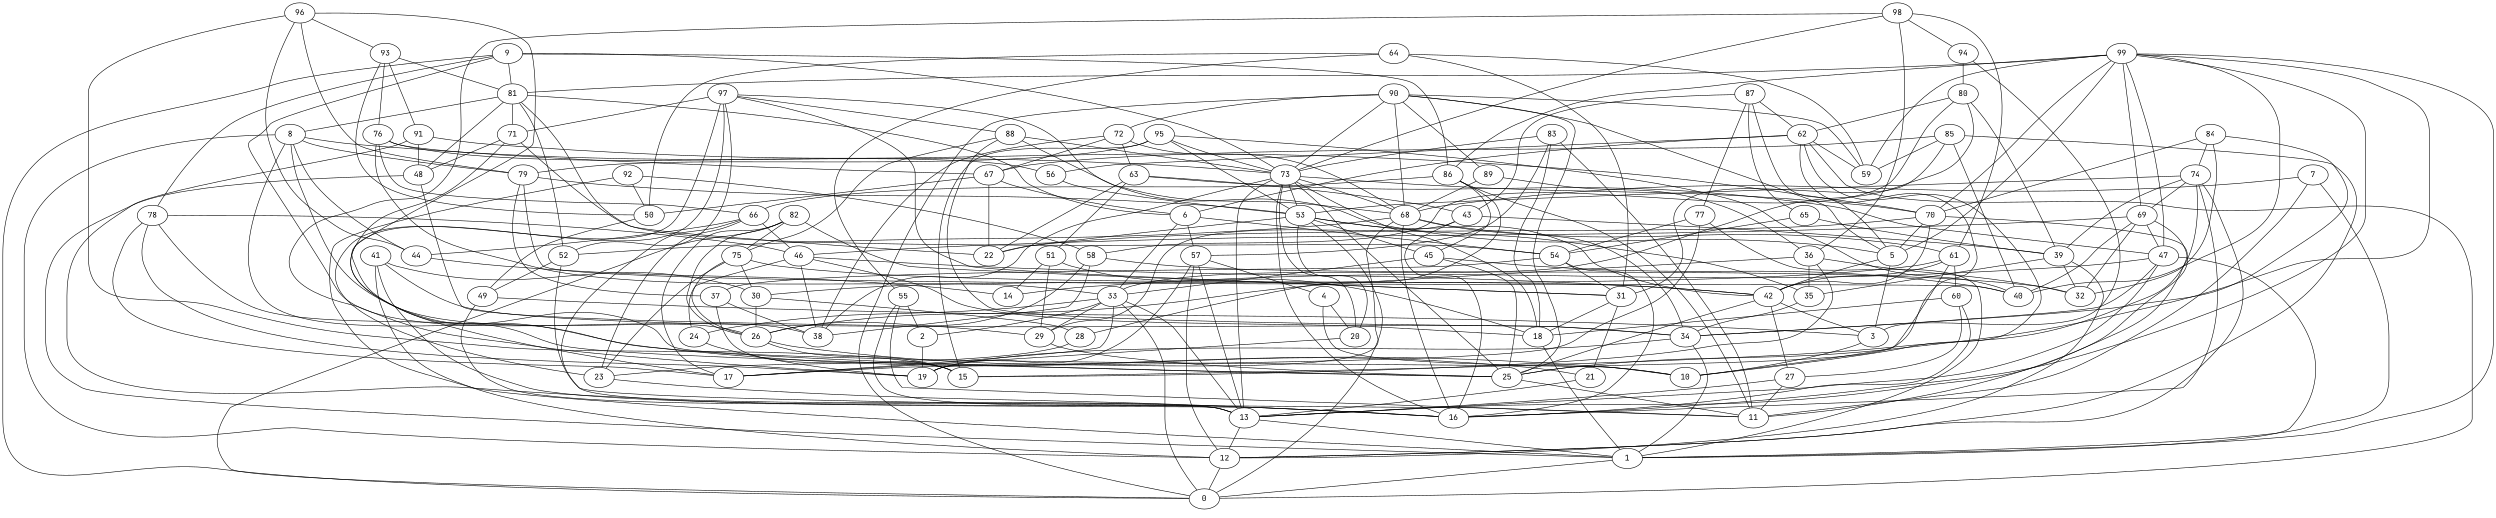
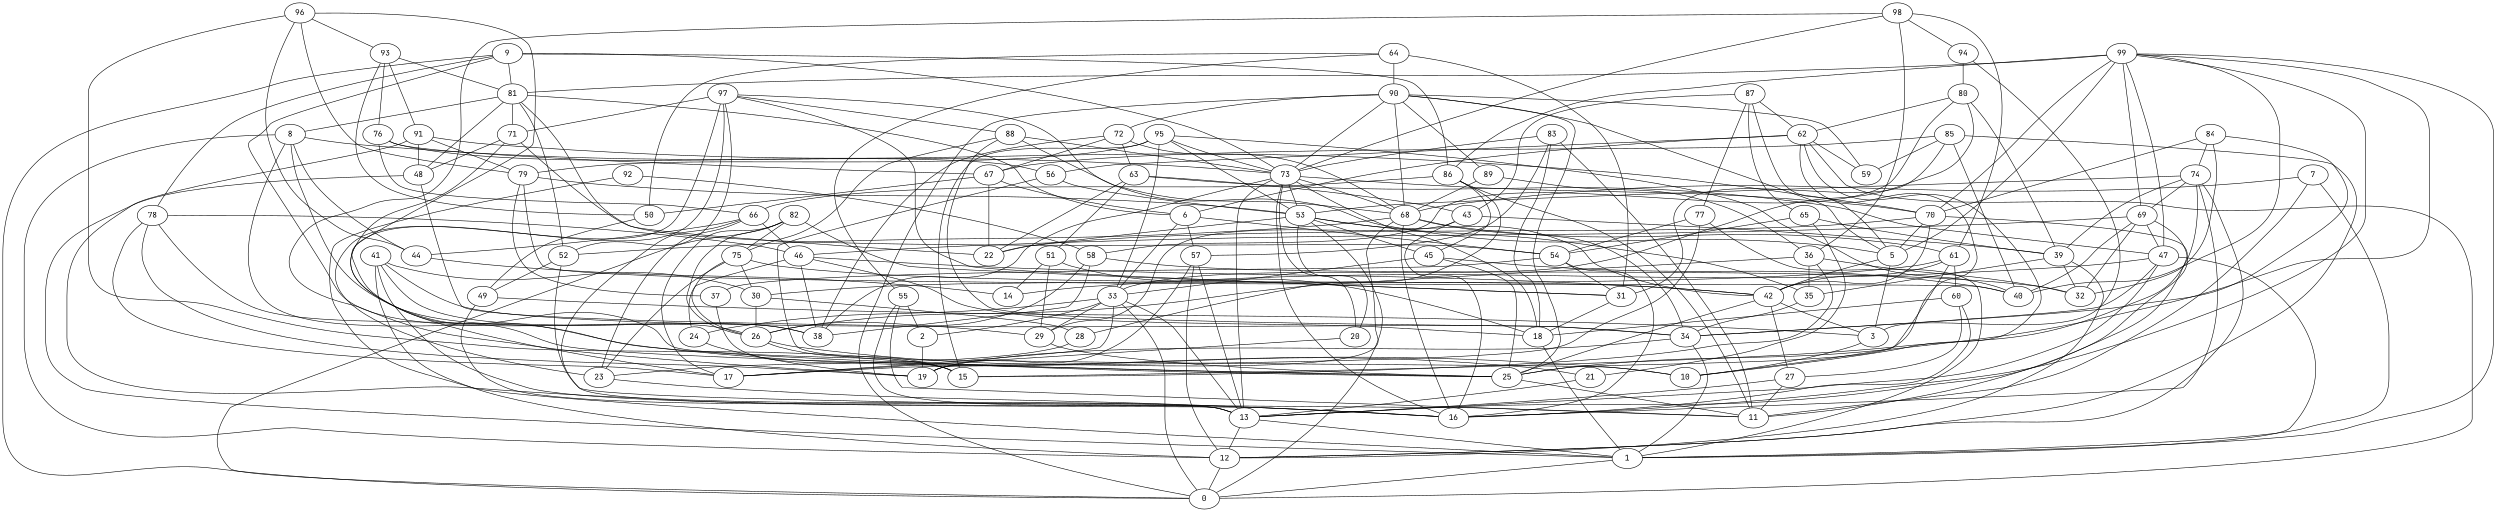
edge "64" -- "59": now "64" -- "90"
edge "99" -- "59": removed
edge "8" -- "79": now "91" -- "79"
edge "92" -- "50": removed
edge "73" -- "25": now "56" -- "25"
edge "76" -- "33": now "95" -- "33"
node "4": removed
edge "37" -- "38": now "41" -- "38"
edge "31" -- "21": now "65" -- "21"
